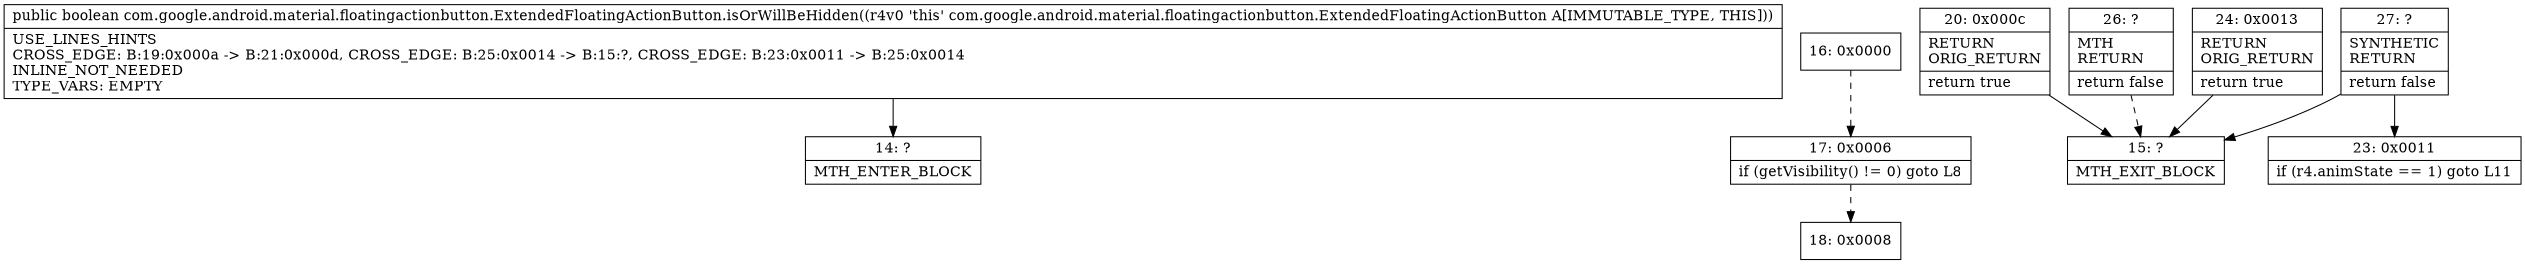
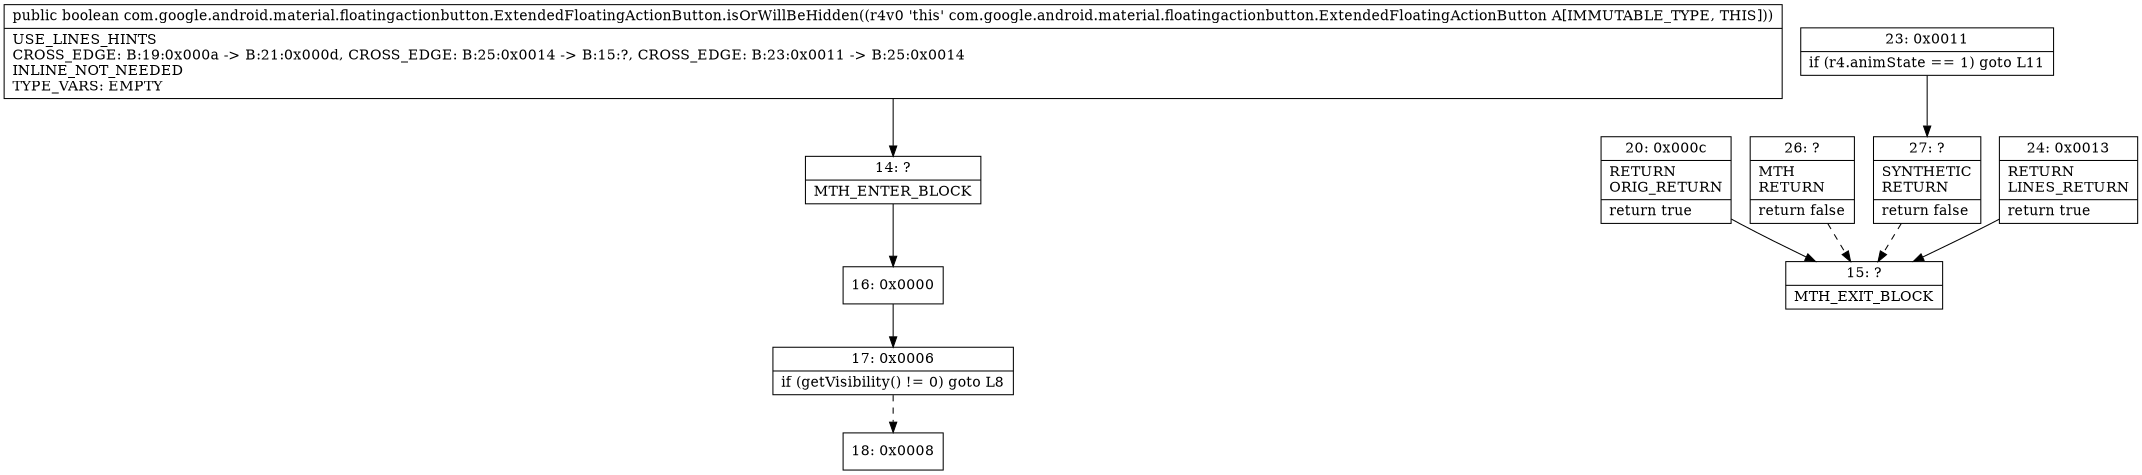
node "24: 0x0013": text "ORIG_RETURN" -> "LINES_RETURN"
edge "16: 0x0000" -> "17: 0x0006": style dashed -> solid
edge "27: ?" -> "23: 0x0011": reversed
edge "27: ?" -> "15: ?": style solid -> dashed
edge "14: ?" -> "16: 0x0000": added
